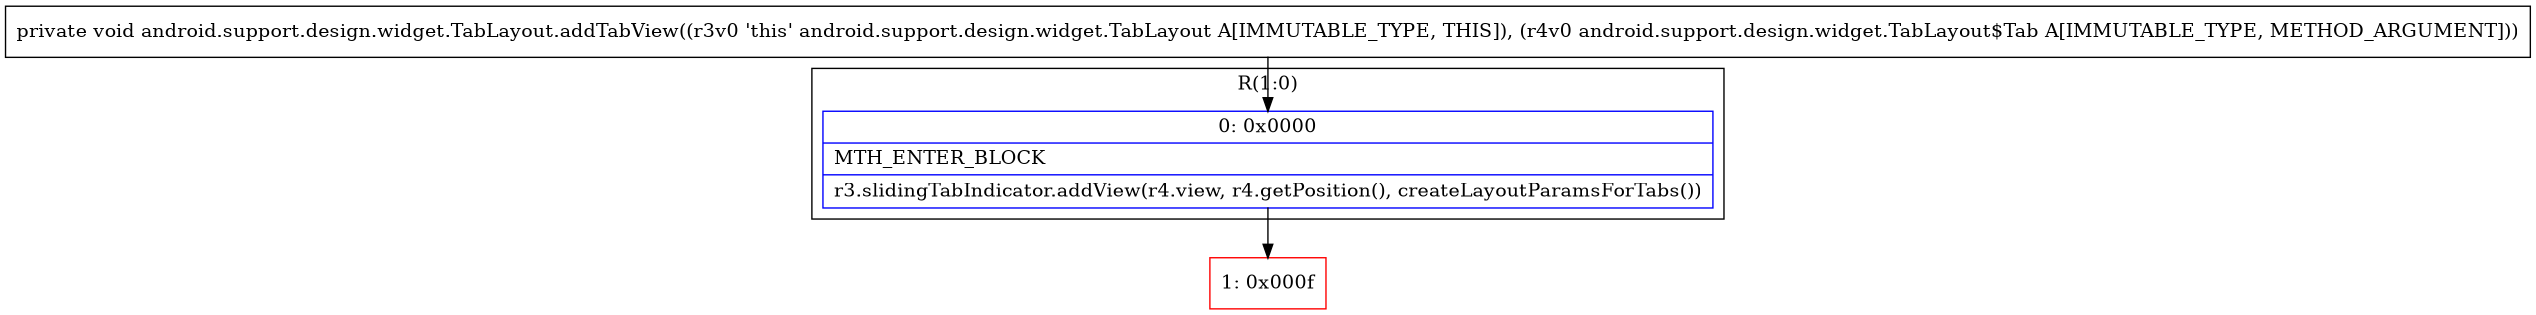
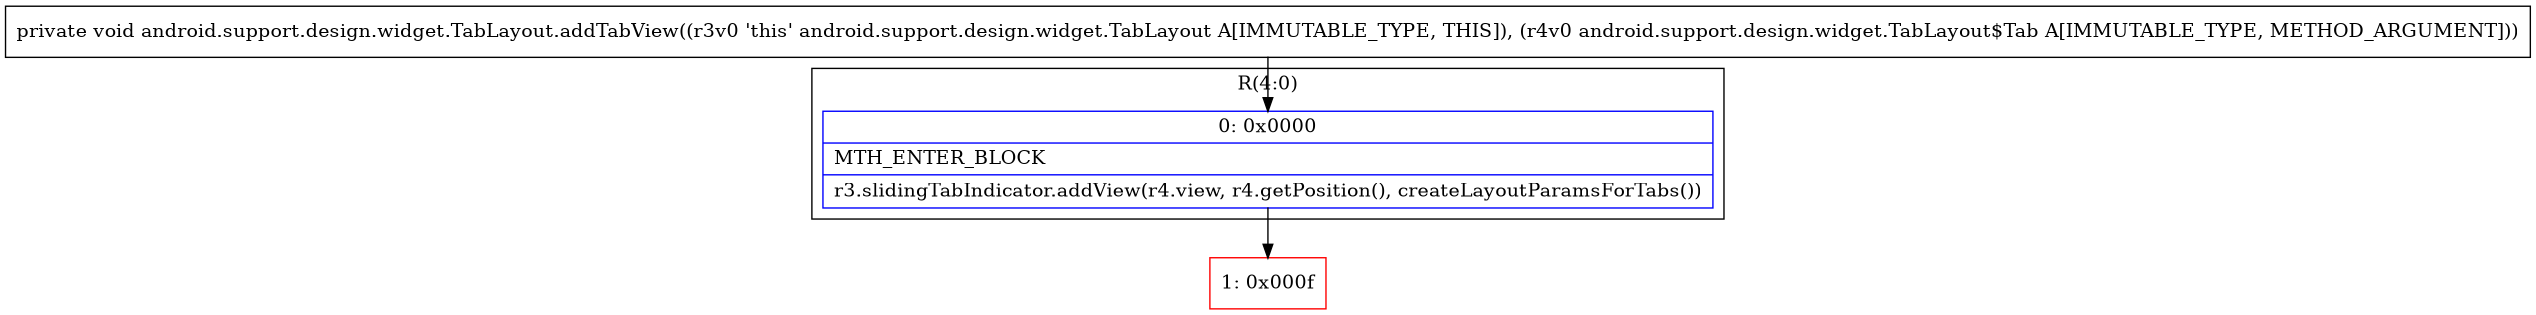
cluster "R(1:0)": label "R(1:0)" -> "R(4:0)"
